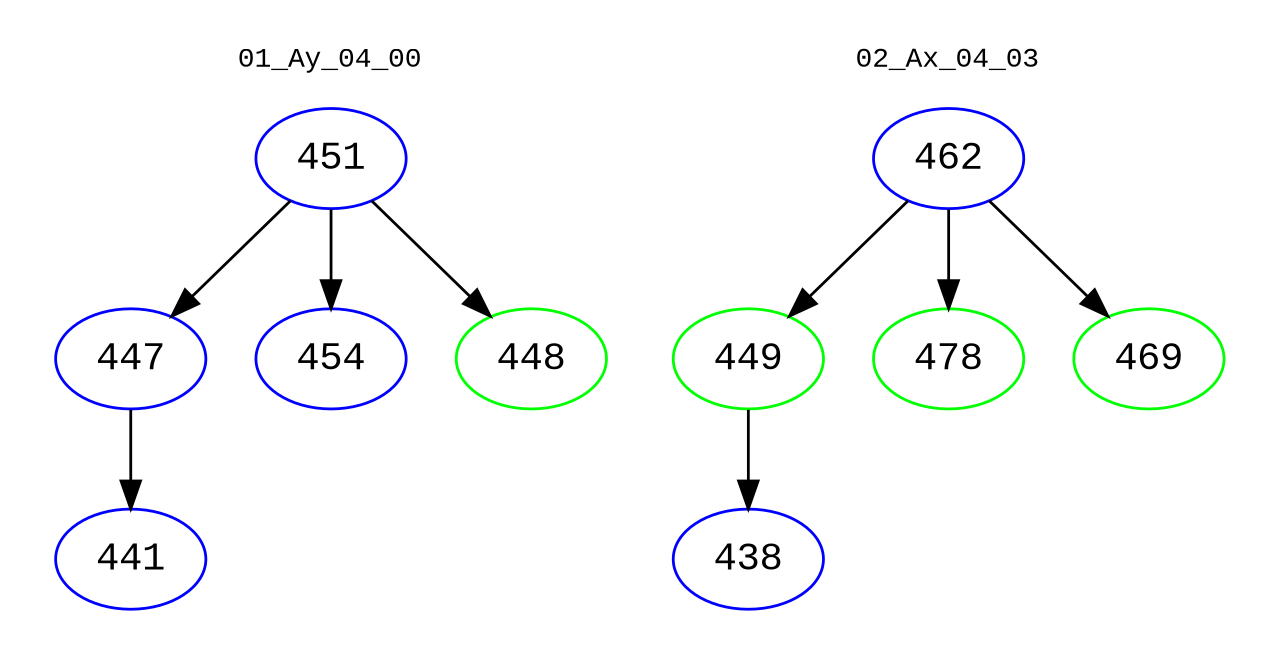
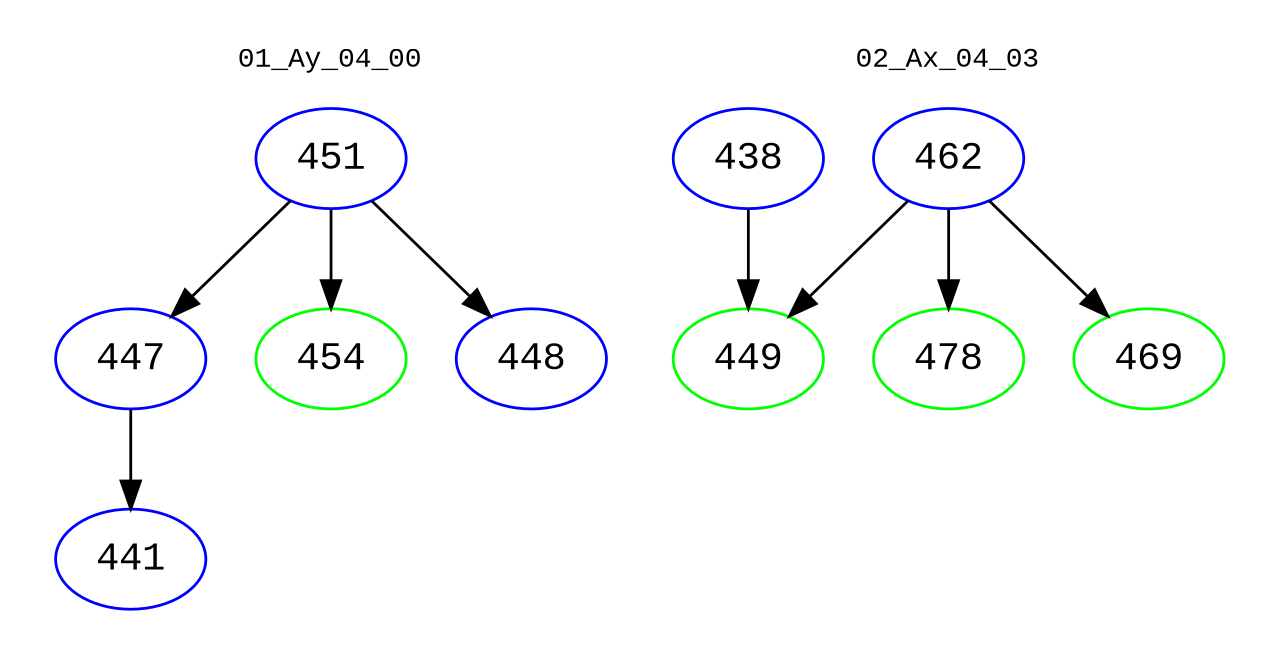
node "454": color blue -> green
node "448": color green -> blue
edge "449" -> "438": reversed
